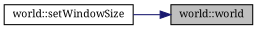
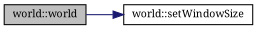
edge "world::setWindowSize" -> "world::world": reversed
